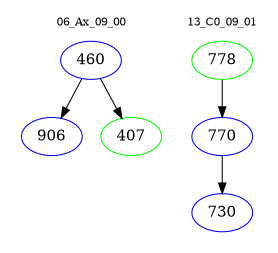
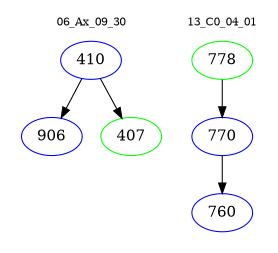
cluster "06_Ax_09_00": label "06_Ax_09_00" -> "06_Ax_09_30"
cluster "13_C0_09_01": label "13_C0_09_01" -> "13_C0_04_01"
node "460": label "460" -> "410"
node "730": label "730" -> "760"
